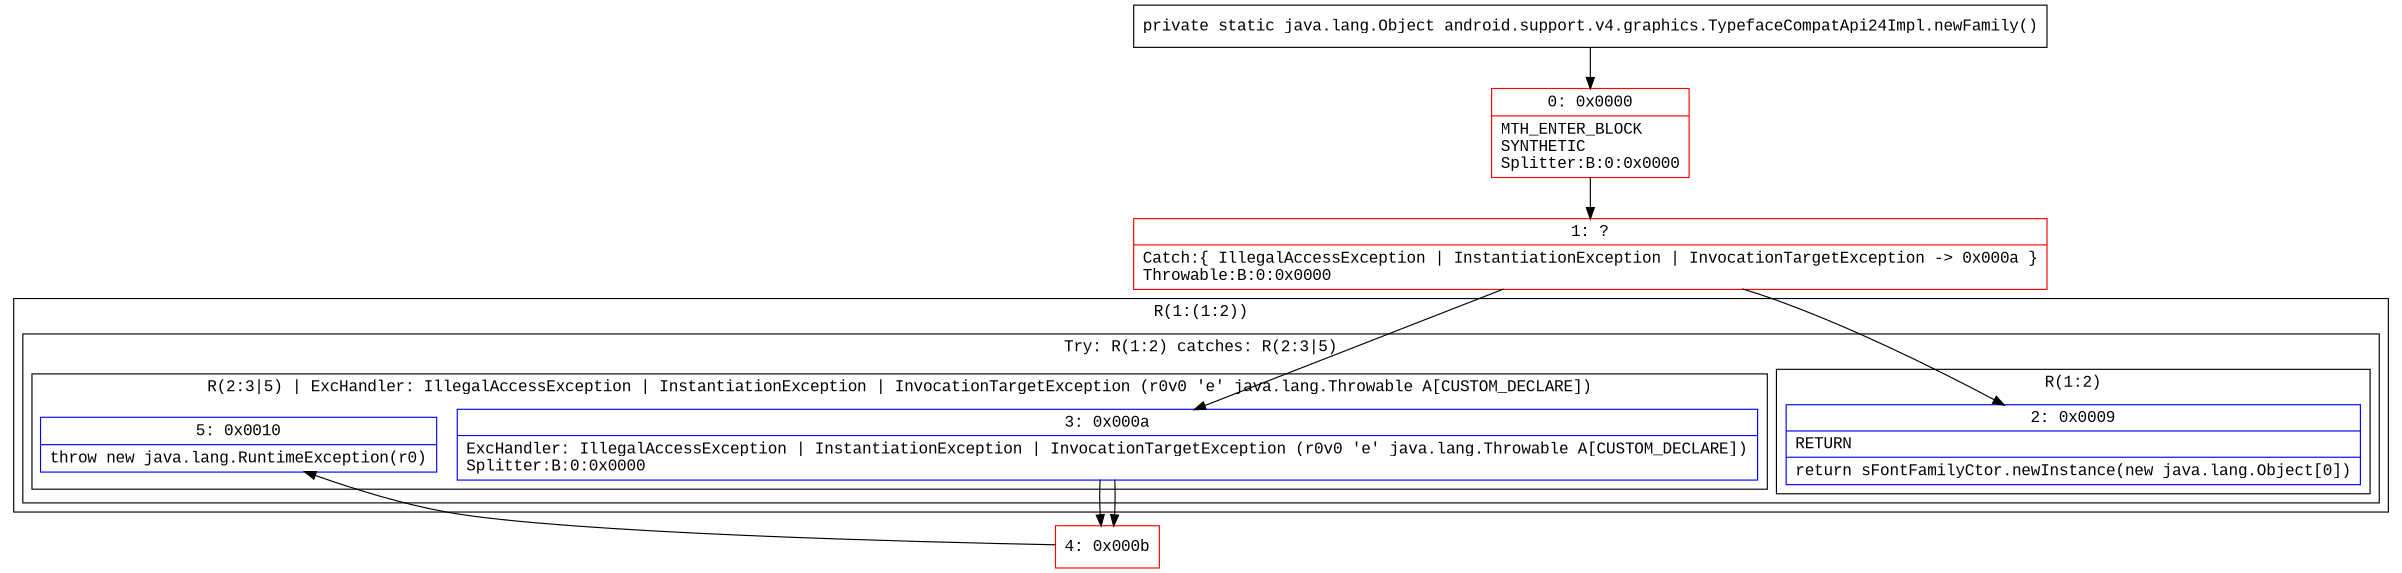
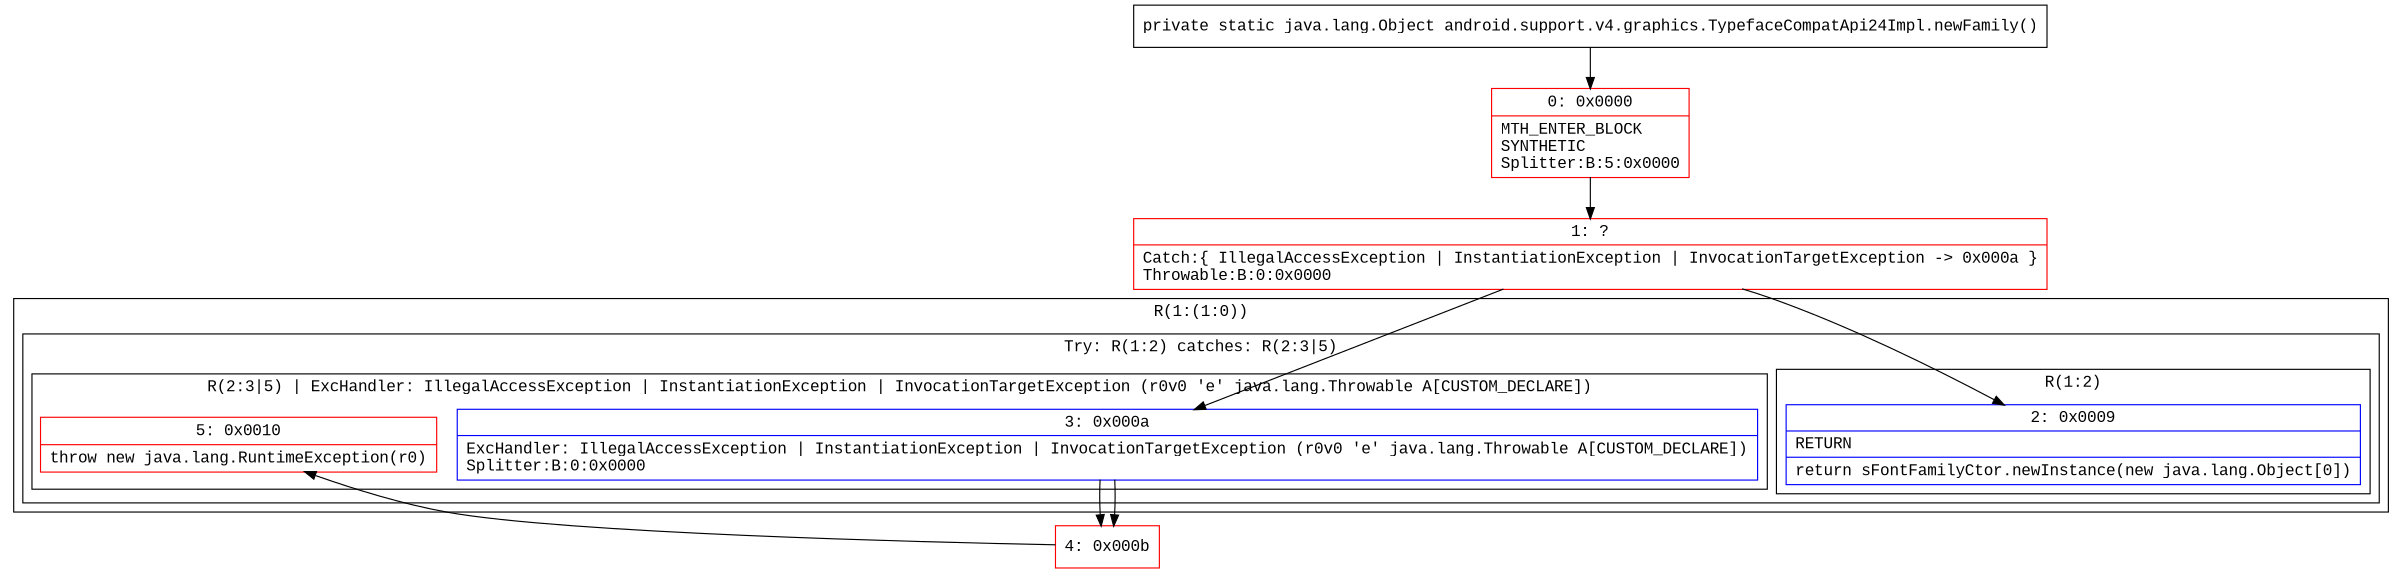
node "0: 0x0000": text "Splitter:B:0:0x0000" -> "Splitter:B:5:0x0000"
cluster "R(1:(1:2))": label "R(1:(1:2))" -> "R(1:(1:0))"
node "5: 0x0010": color blue -> red
